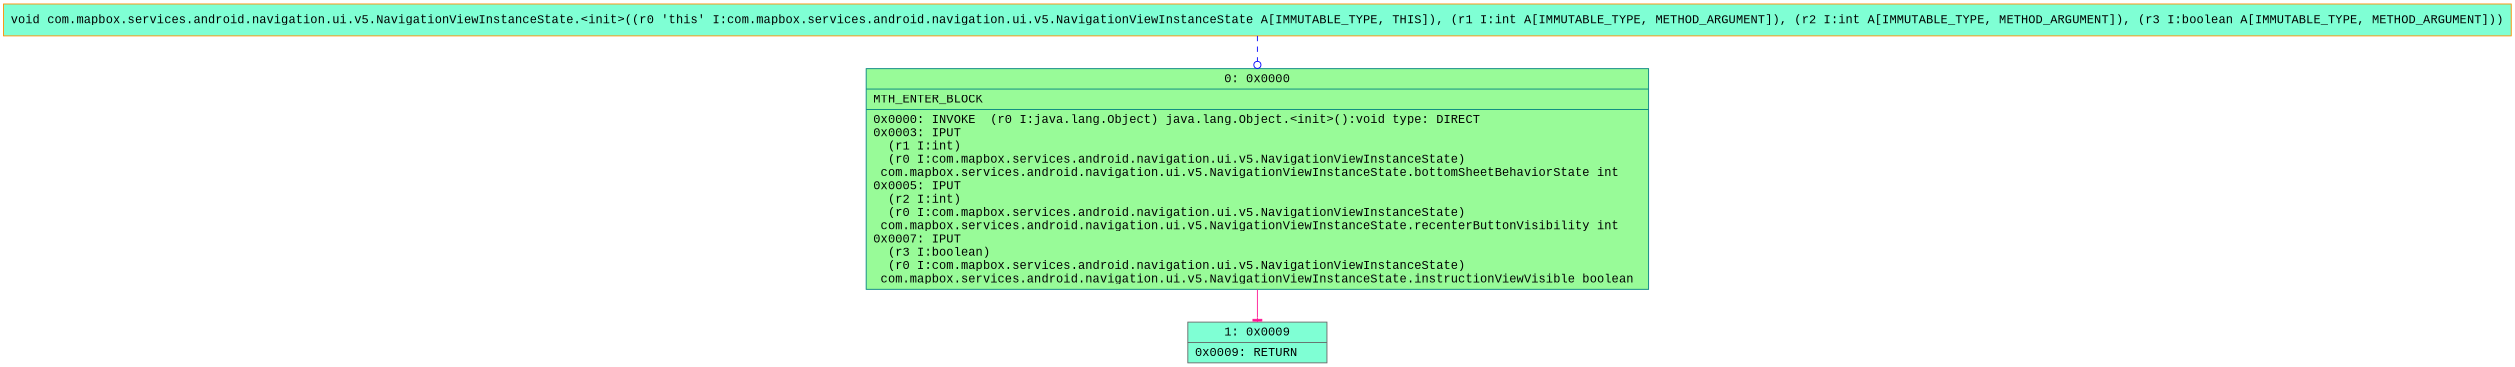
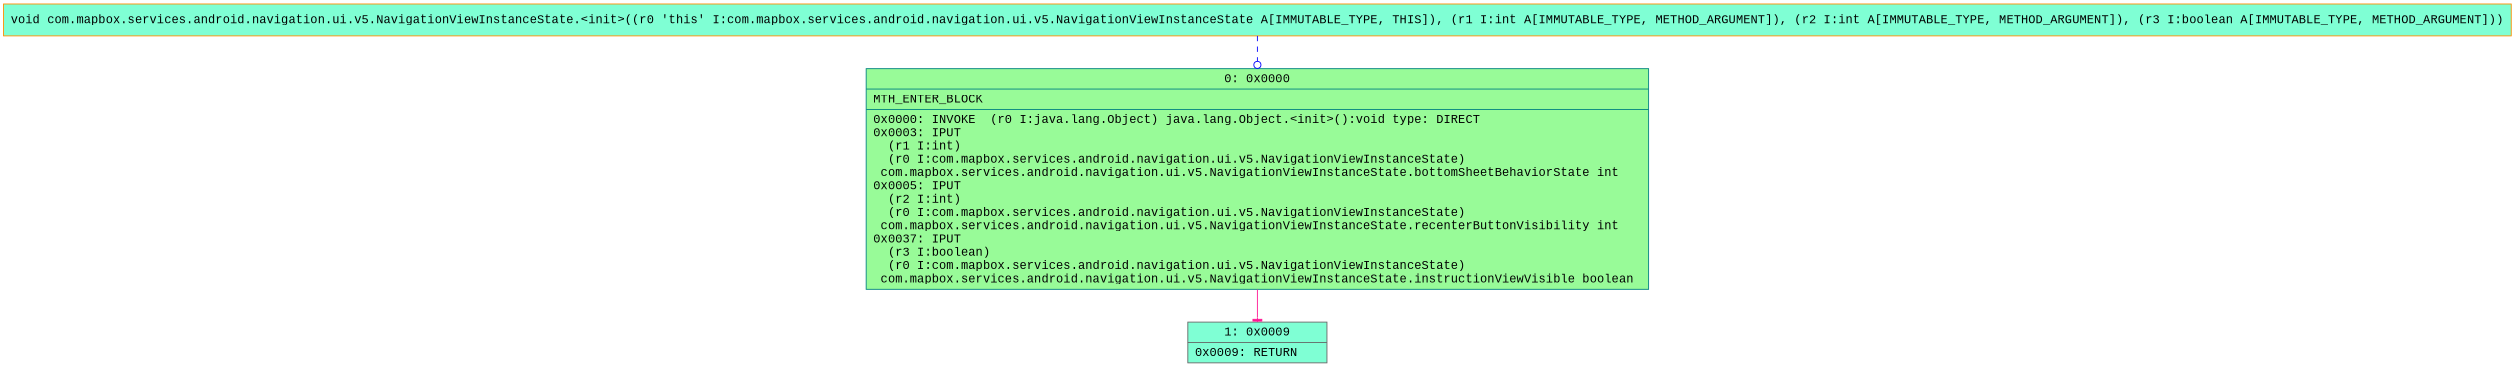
node "0: 0x0000": text "0x0007: IPUT" -> "0x0037: IPUT"
